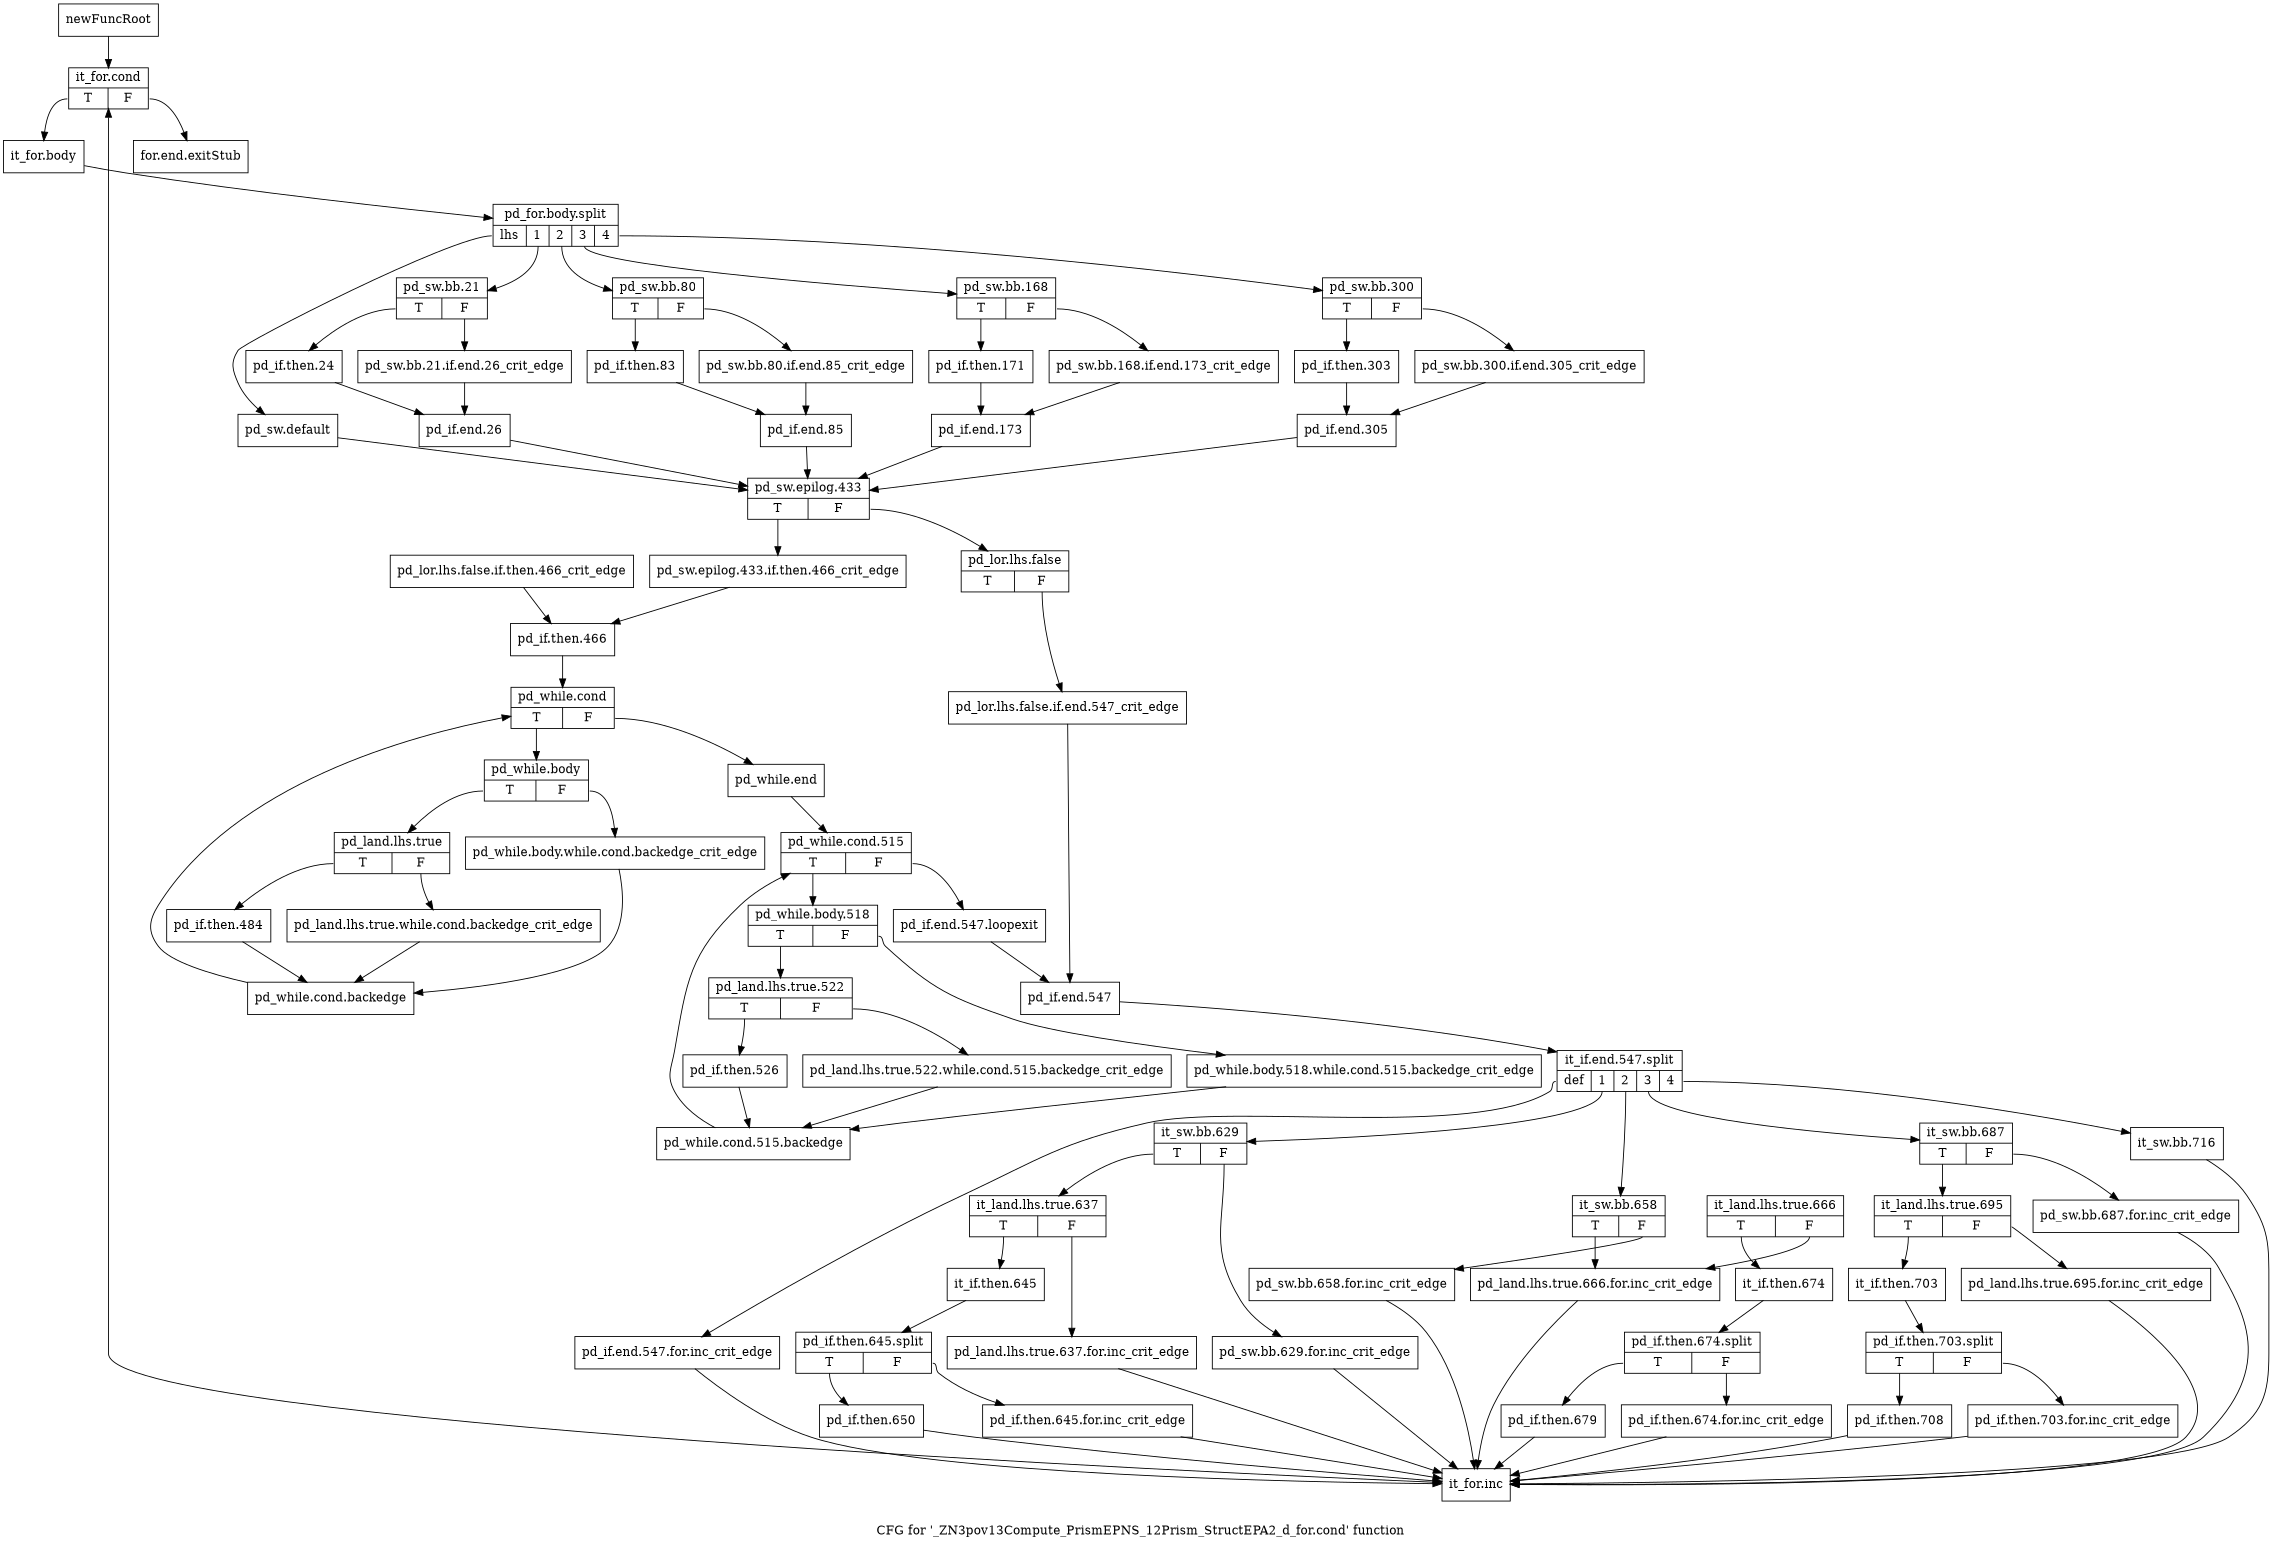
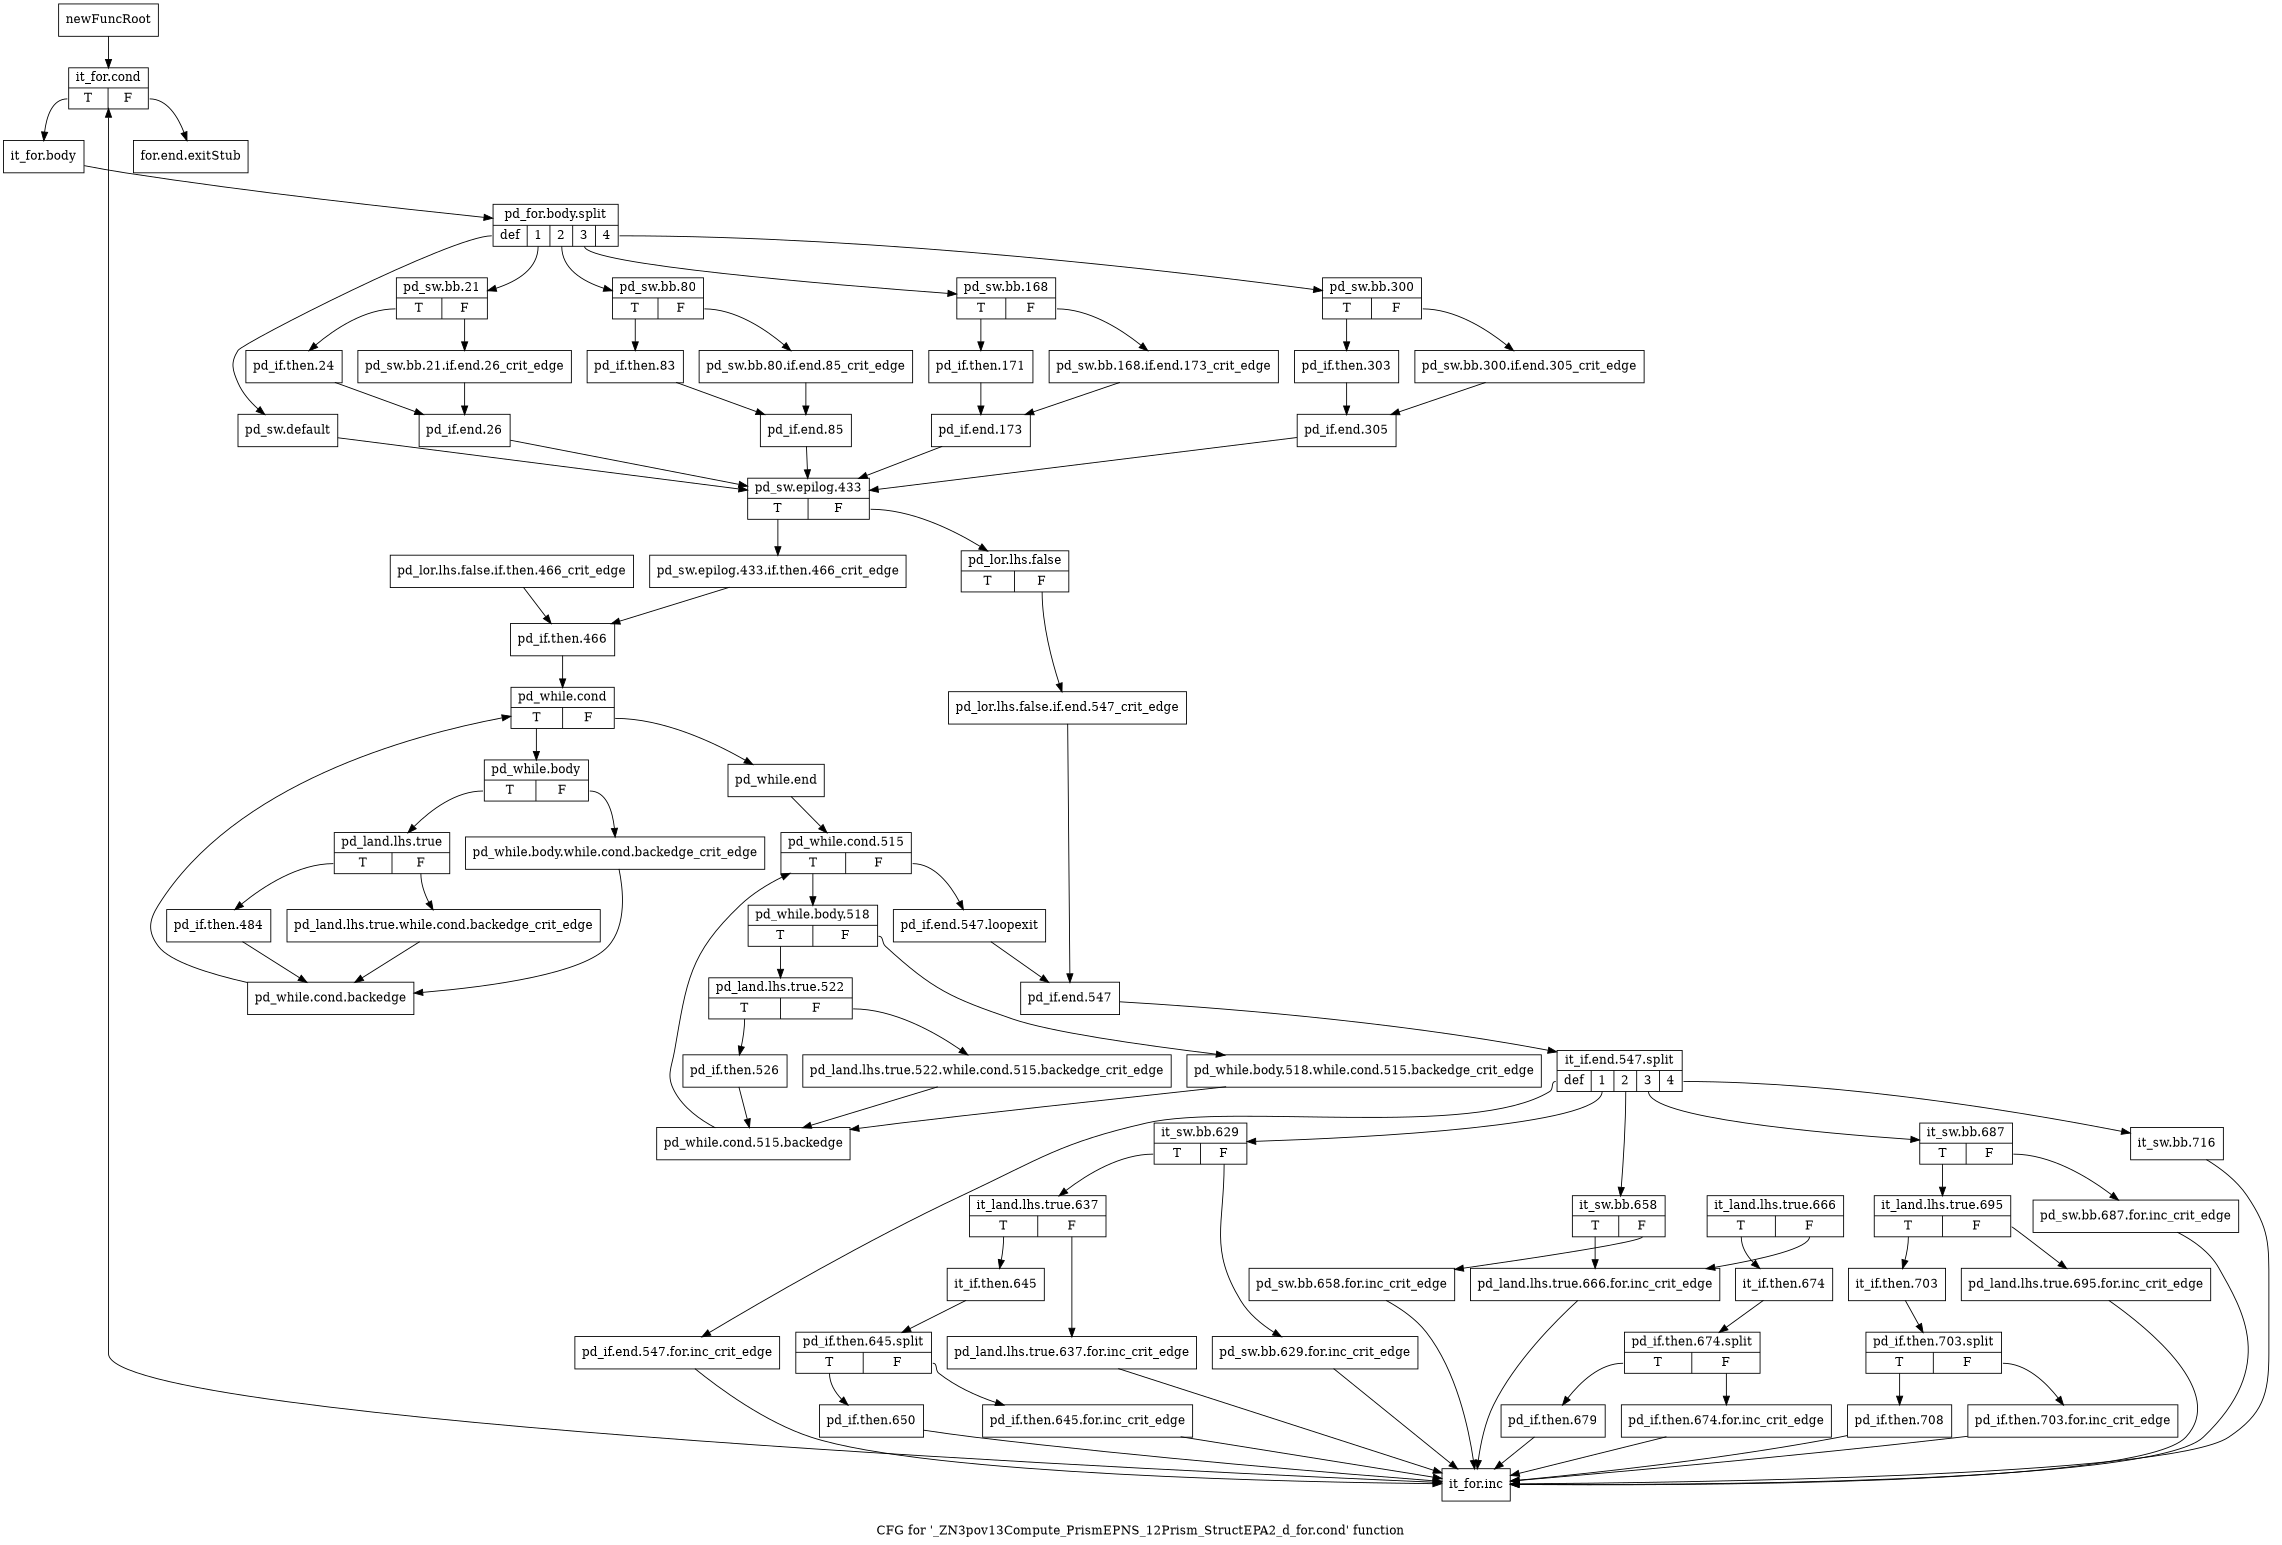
node "pd_for.body.split": text "lhs" -> "def"
